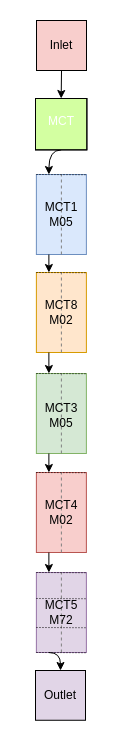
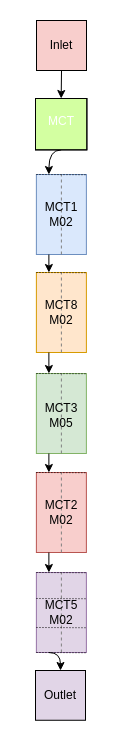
node "MCT1 M05": label "MCT1 M05" -> "MCT1 M02"
node "MCT4 M02": label "MCT4 M02" -> "MCT2 M02"
node "MCT5 M72": label "MCT5 M72" -> "MCT5 M02"
